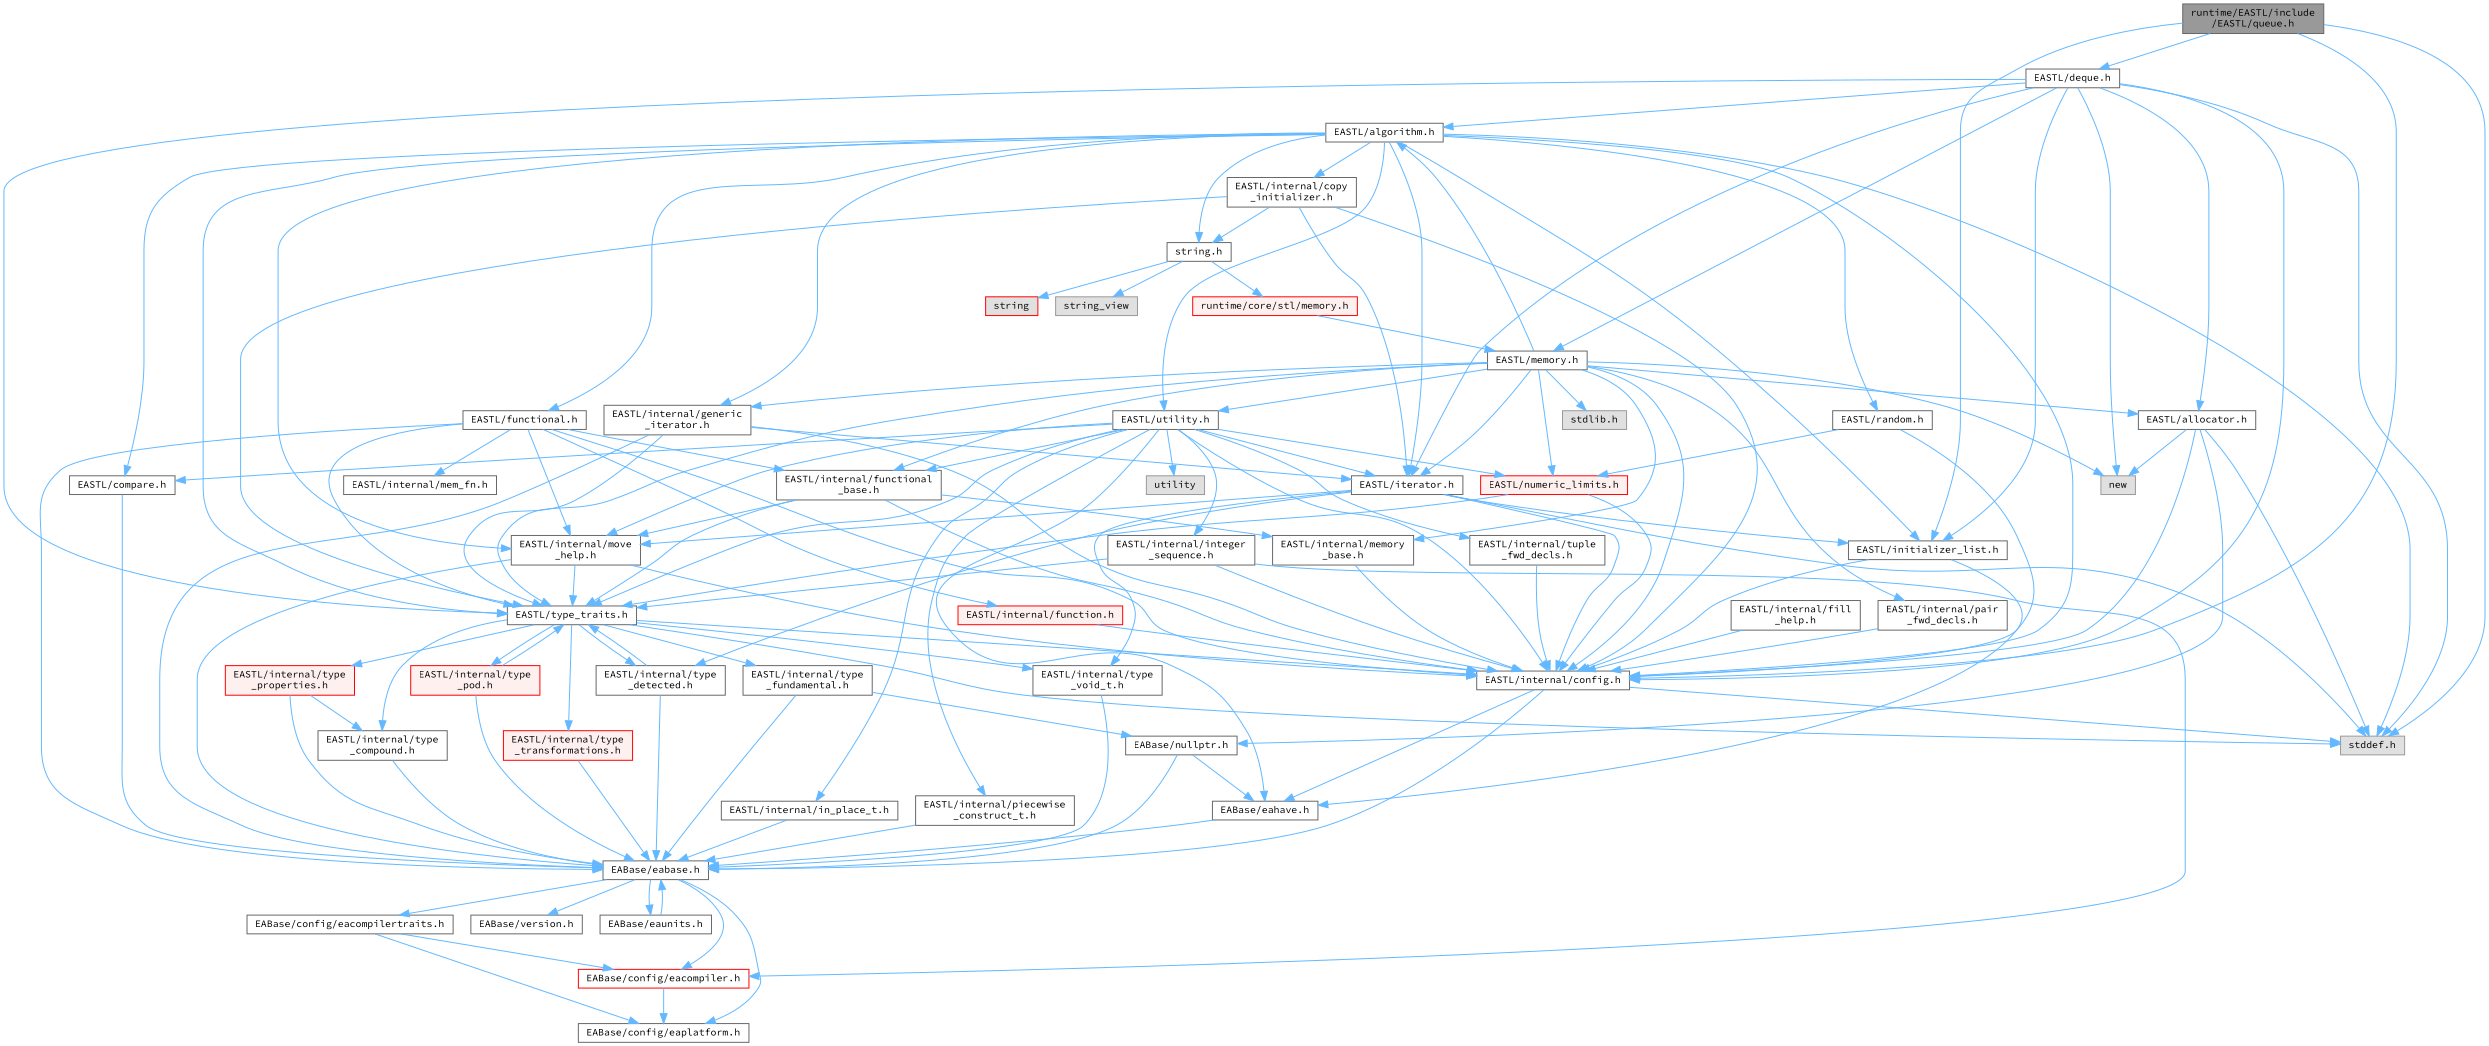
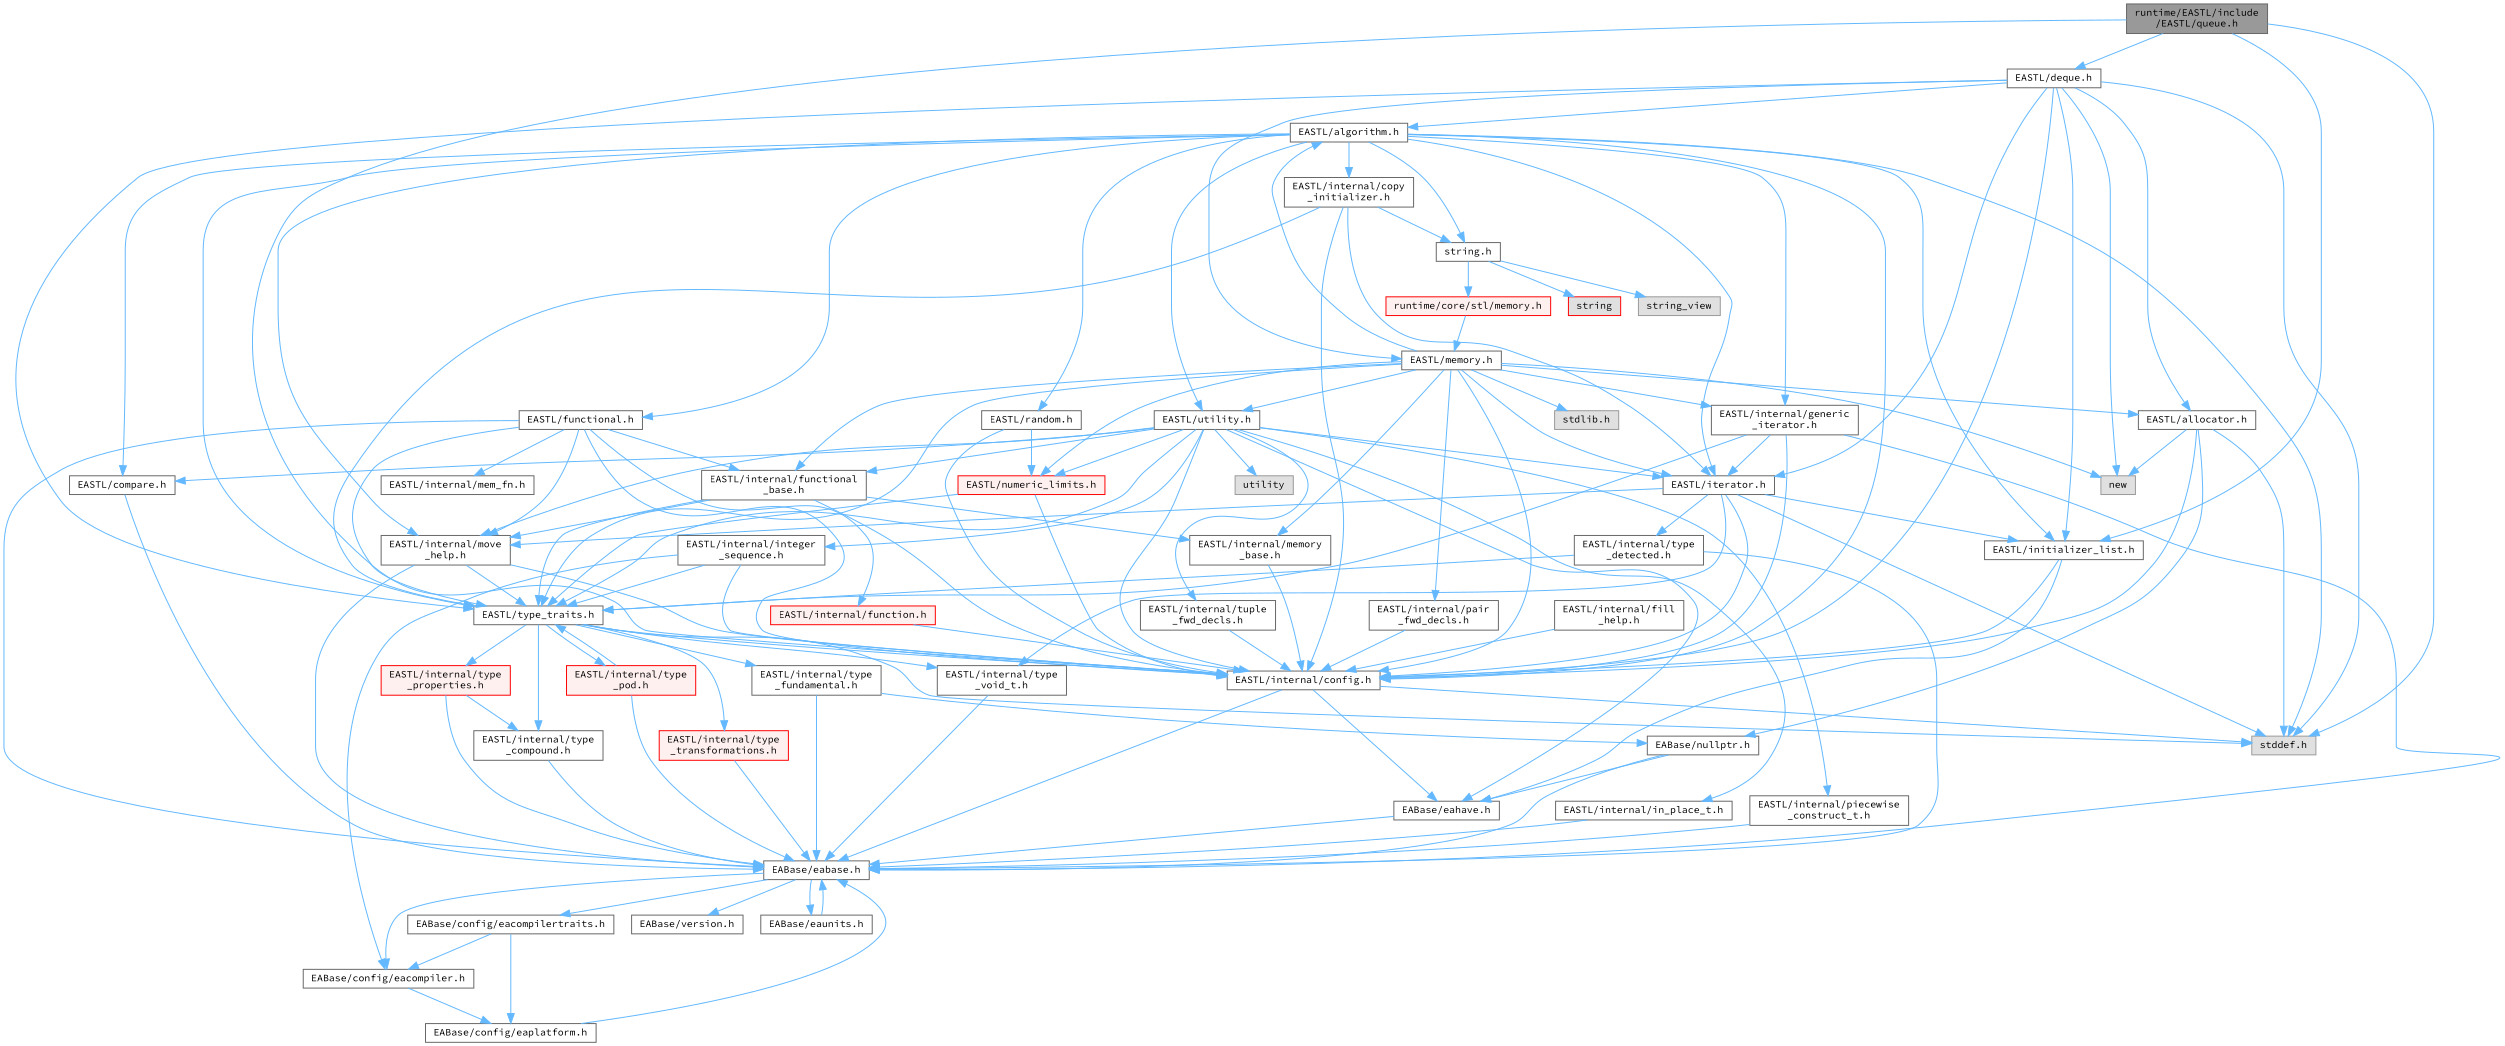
edge "EASTL/type_traits.h" -> "EASTL/internal/type _detected.h": removed
edge "EABase/eabase.h" -> "EABase/config/eaplatform.h": reversed
node "EABase/config/eacompiler.h": color red -> grey40
